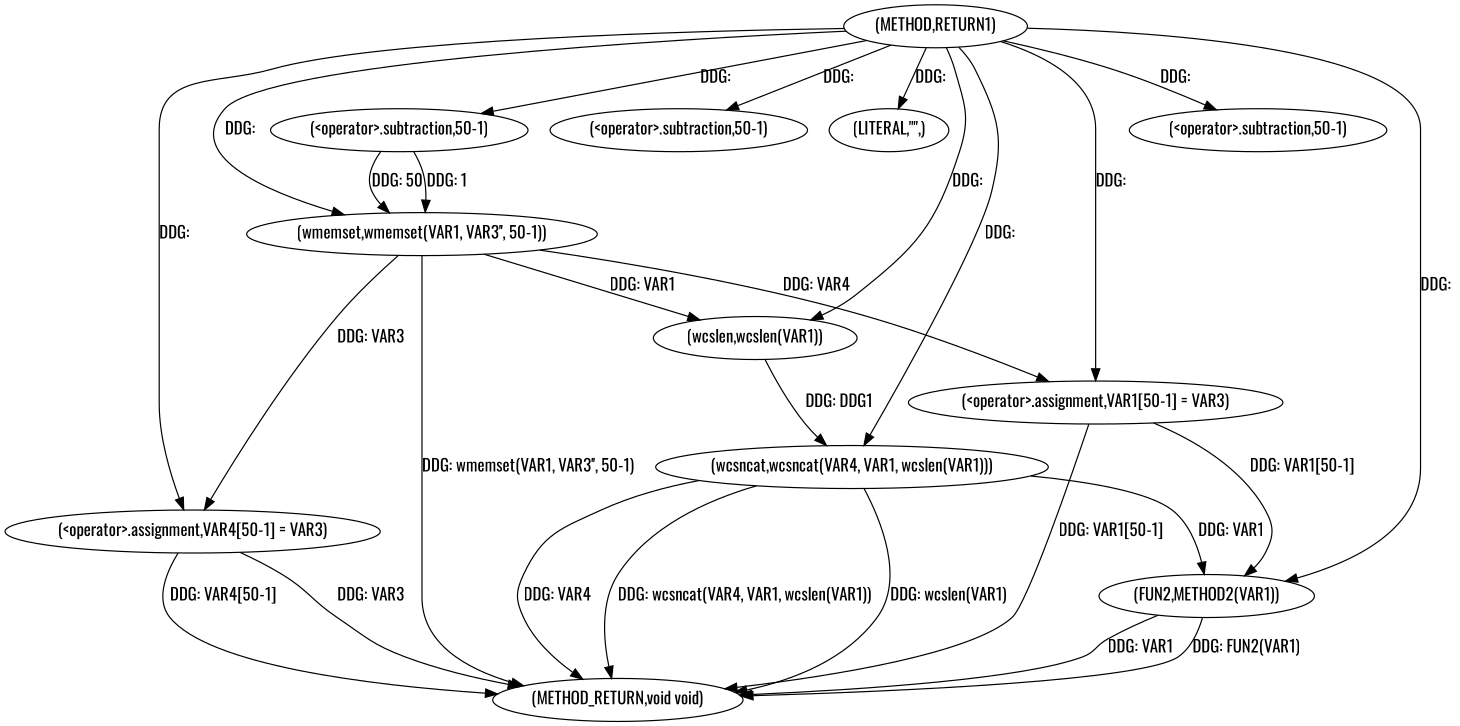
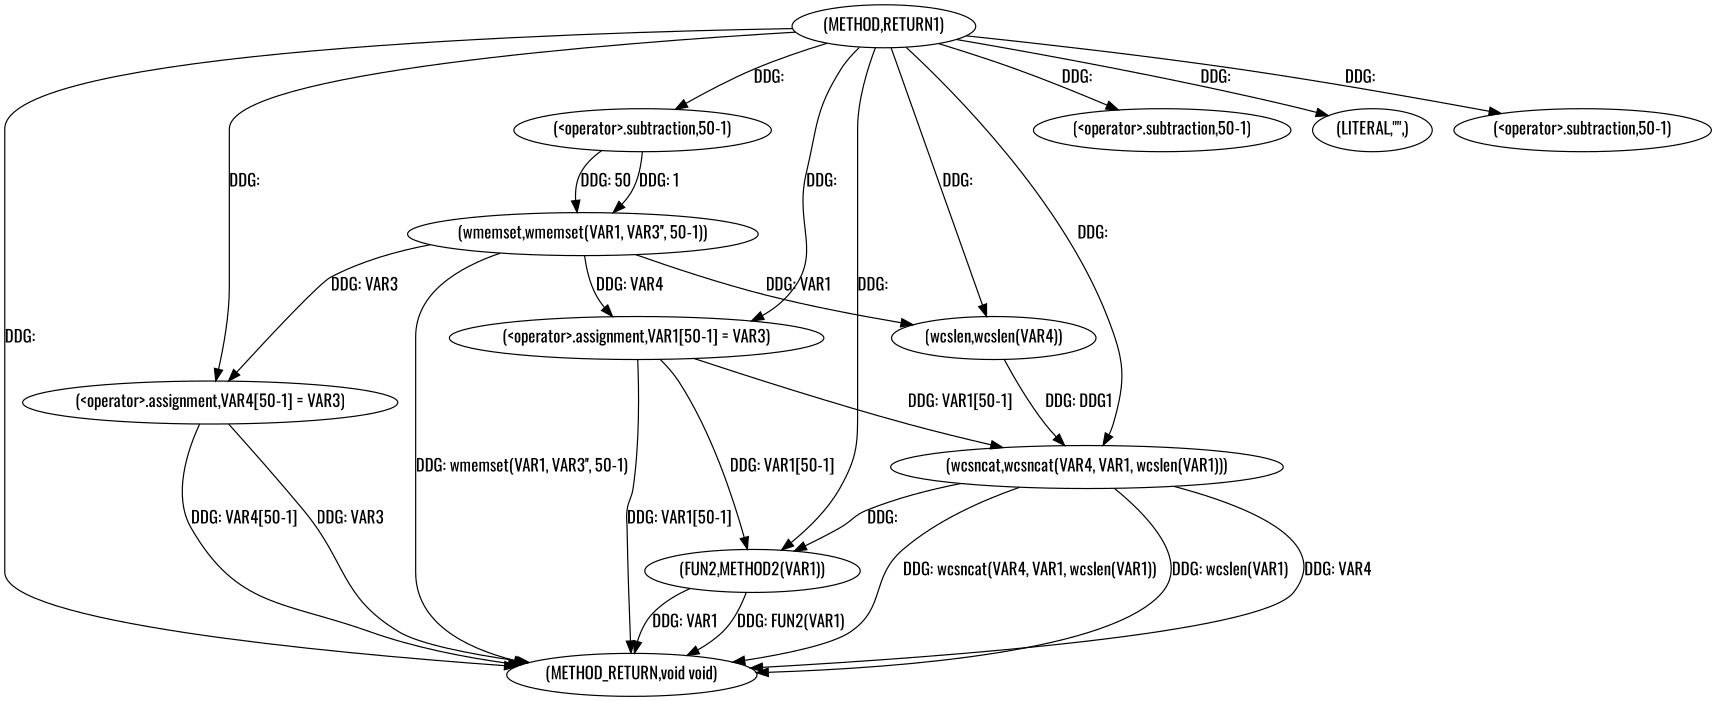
edge "(METHOD,RETURN1)" -> "(wmemset,wmemset(VAR1, VAR3'', 50-1))": now "(METHOD,RETURN1)" -> "(METHOD_RETURN,void void)"
node "(wcslen,wcslen(VAR1))": label "(wcslen,wcslen(VAR1))" -> "(wcslen,wcslen(VAR4))"
edge "(<operator>.assignment,VAR1[50-1] = VAR3)" -> "(wcsncat,wcsncat(VAR4, VAR1, wcslen(VAR1)))": added, label "DDG: VAR1[50-1]"
edge "(wcsncat,wcsncat(VAR4, VAR1, wcslen(VAR1)))" -> "(FUN2,METHOD2(VAR1))": label "DDG: VAR1" -> "DDG: "
